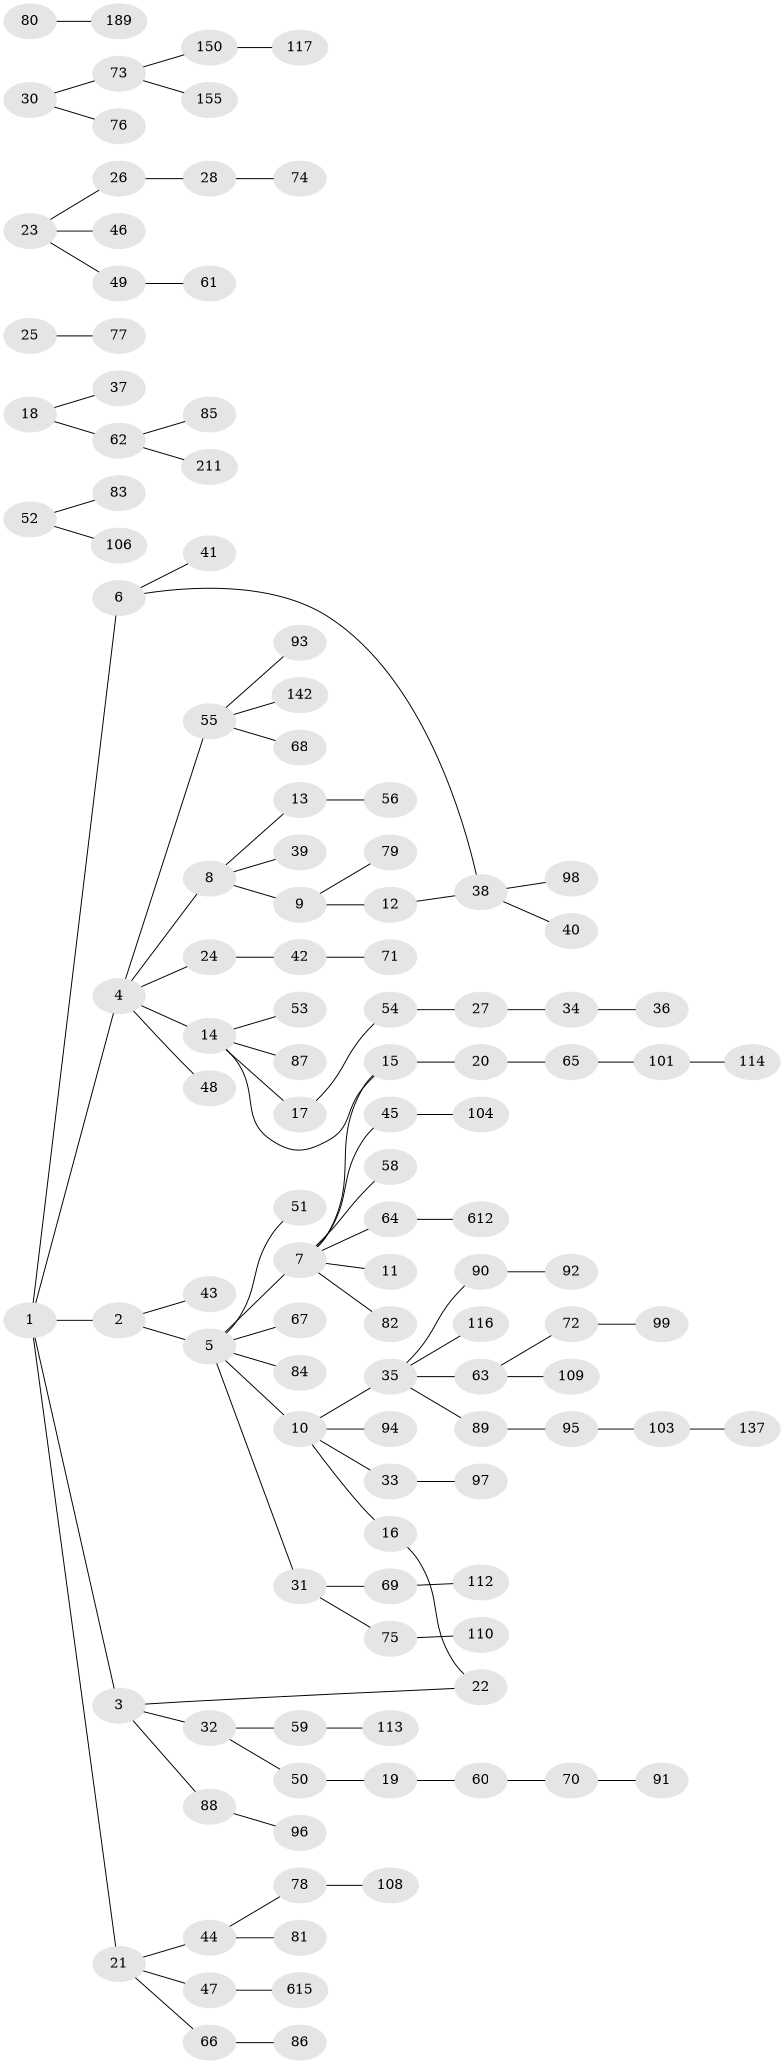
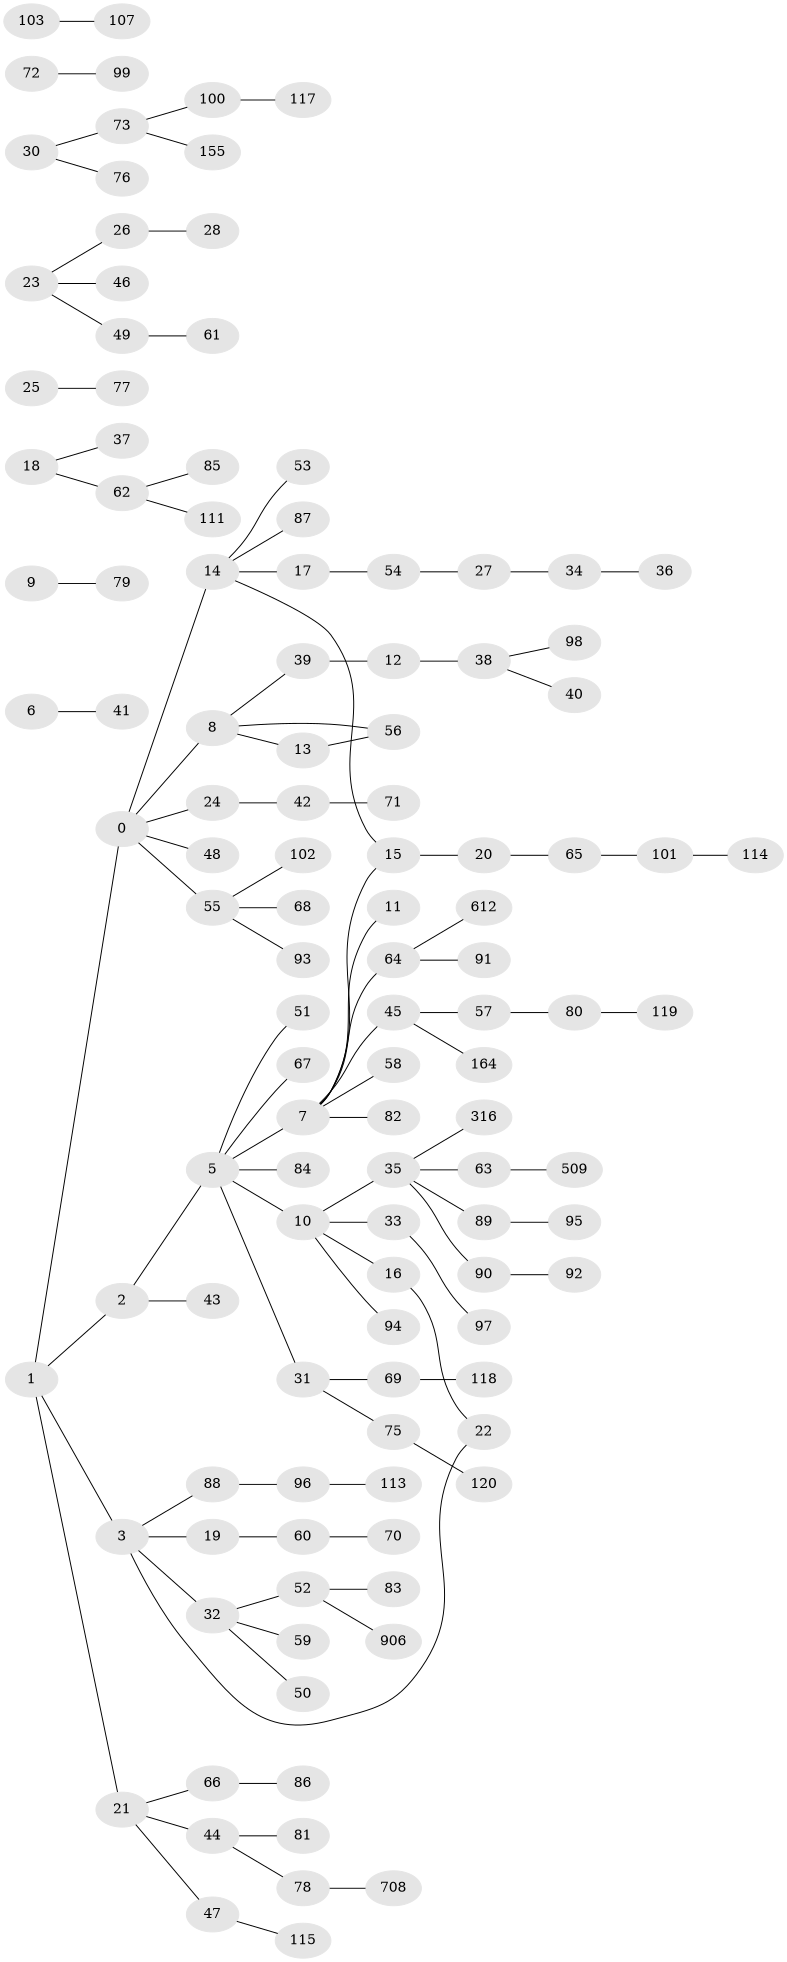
node "189": label "189" -> "119"
node "150": label "150" -> "100"
node "74": removed
node "211": label "211" -> "111"
node "106": label "106" -> "906"
edge "6" -- "38": removed
node "142": label "142" -> "102"
edge "8" -- "9": now "8" -- "56"
edge "9" -- "12": now "39" -- "12"
edge "6" -- "1": removed
node "4": label "4" -> "0"
node "57": added
node "104": label "104" -> "164"
node "116": label "116" -> "316"
edge "72" -- "63": removed
node "109": label "109" -> "509"
edge "95" -- "103": removed
node "137": label "137" -> "107"
node "112": label "112" -> "118"
edge "52" -- "32": added
node "110": label "110" -> "120"
edge "59" -- "113": now "96" -- "113"
edge "50" -- "19": now "3" -- "19"
edge "70" -- "91": now "64" -- "91"
node "108": label "108" -> "708"
node "615": label "615" -> "115"
